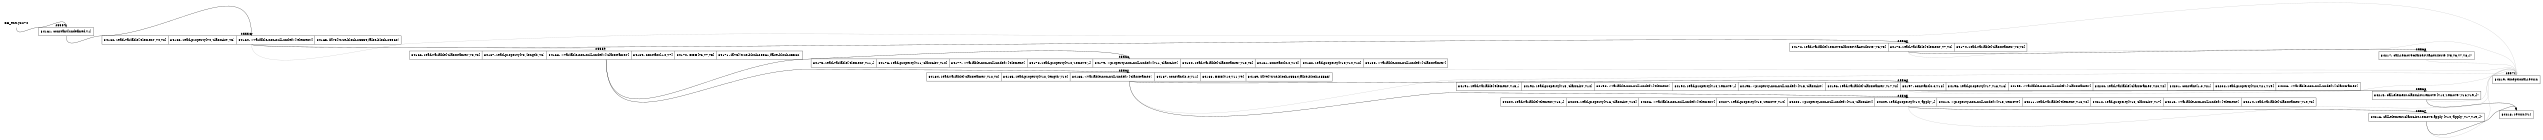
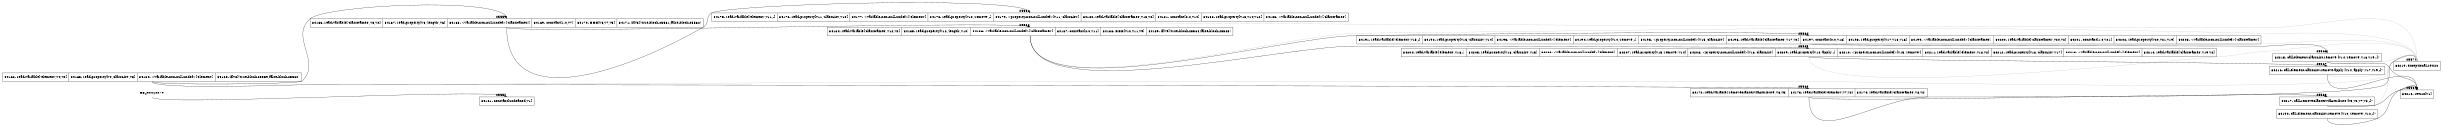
edge "84161: constant[undefined,v1]" -> "84162: read-variable['element',v4,v2]": removed
edge "84162: read-variable['element',v4,v2]" -> "84166: read-variable['classNames',v8,v2]": color gray -> black
edge "84172: read-variable['removeClassesViaAttribute',v6,v5]" -> "84219: exceptional-return": color gray -> black
edge "84217: call-removeClassesViaAttribute [v5,v6,v7,v8,-]*" -> "84218: return[v1]": added
node "84190: call-element.classList.remove [v10,'remove',v12,-]*": added
